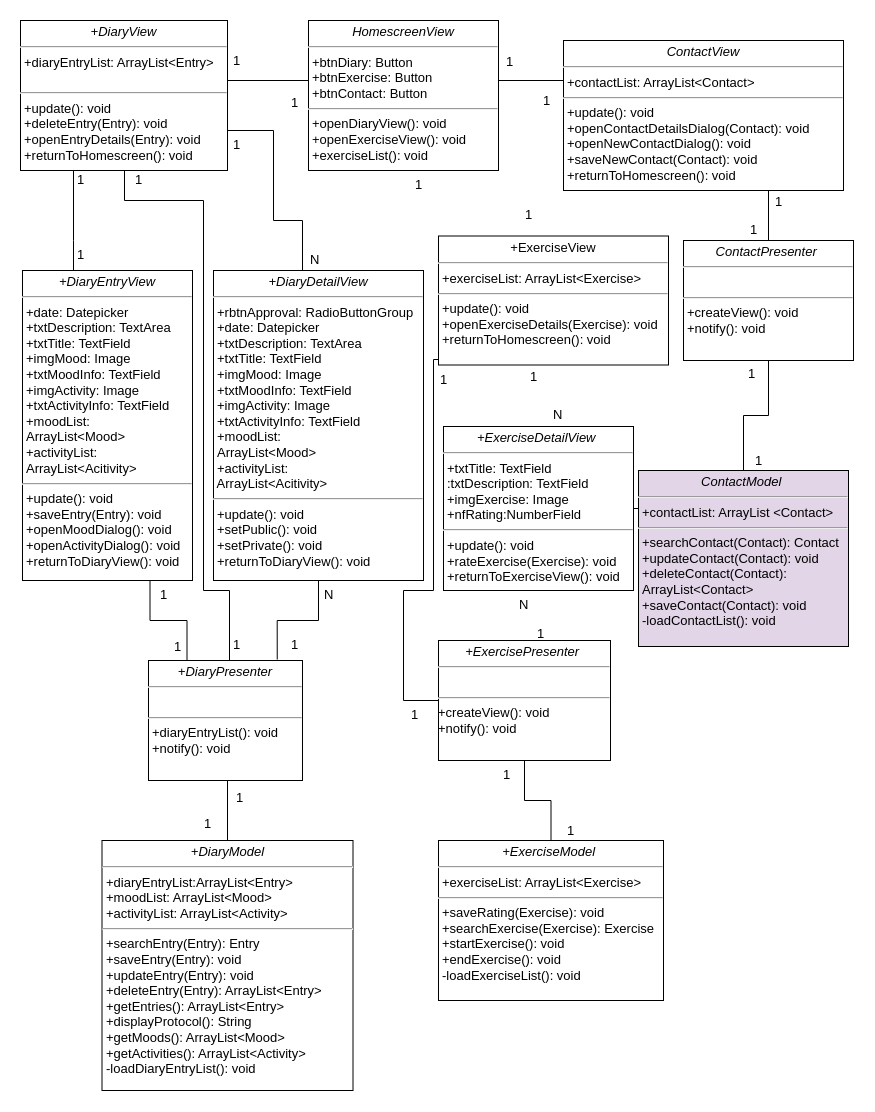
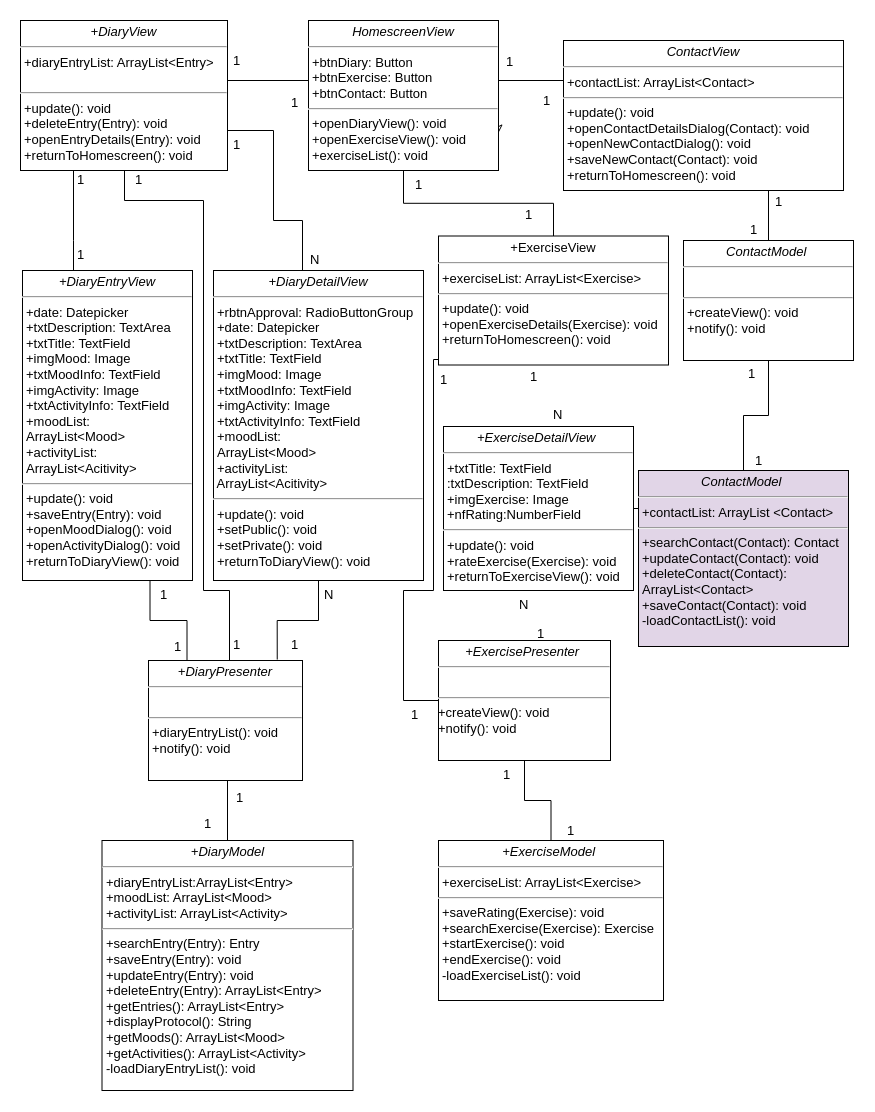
edge "HomescreenView +btnDiary: Button +btnExercise: Button +btnContact: Button +openDiaryView(): void +openExerciseView(): void +exerciseList(): void" -- "ContactView +contactList: ArrayList<Contact> +update(): void +openContactDetailsDialog(Contact): void +openNewContactDialog(): void +saveNewContact(Contact): void +returnToHomescreen(): void": arrowhead none -> classic
edge "HomescreenView +btnDiary: Button +btnExercise: Button +btnContact: Button +openDiaryView(): void +openExerciseView(): void +exerciseList(): void" -- "+ExerciseView +exerciseList: ArrayList<Exercise> +update(): void +openExerciseDetails(Exercise): void +returnToHomescreen(): void": added
node "ContactPresenter +createView(): void +notify(): void": label "ContactPresenter +createView(): void +notify(): void" -> "ContactModel +createView(): void +notify(): void"
